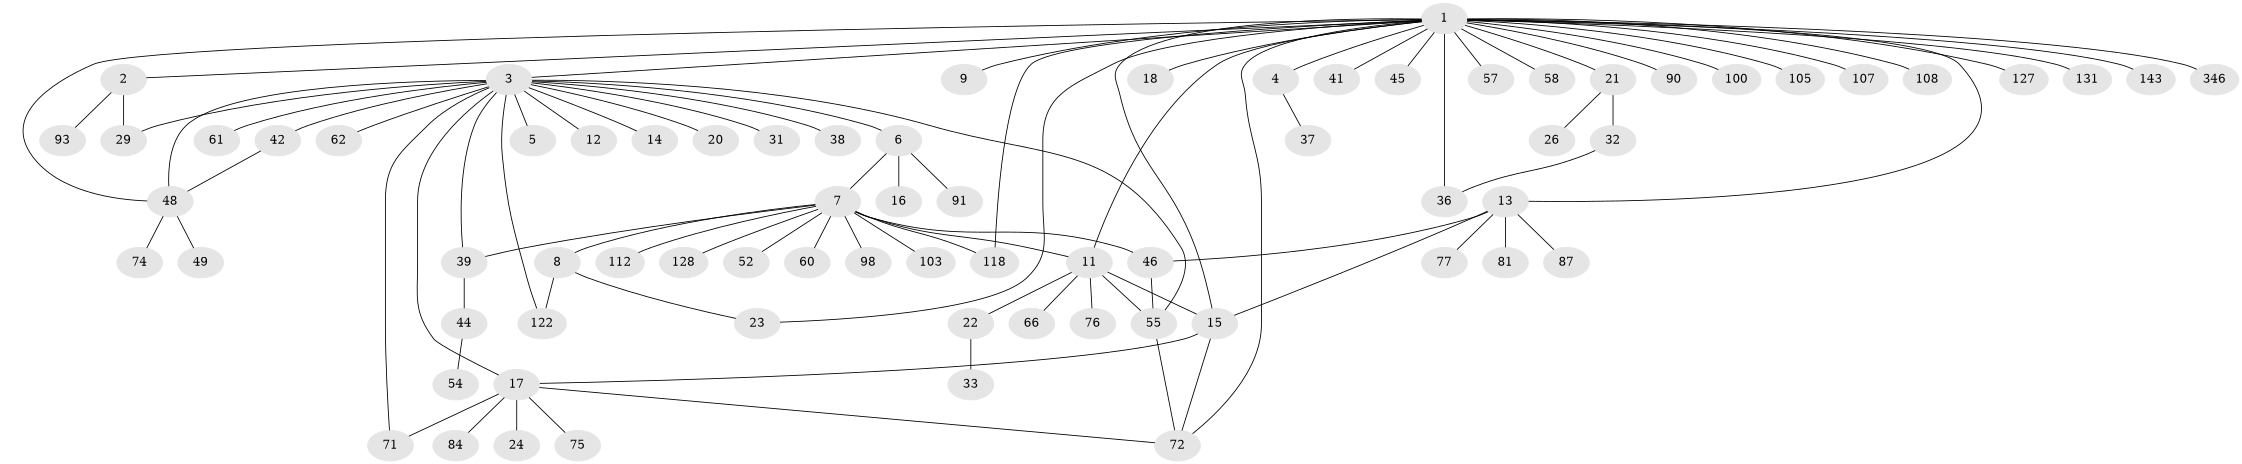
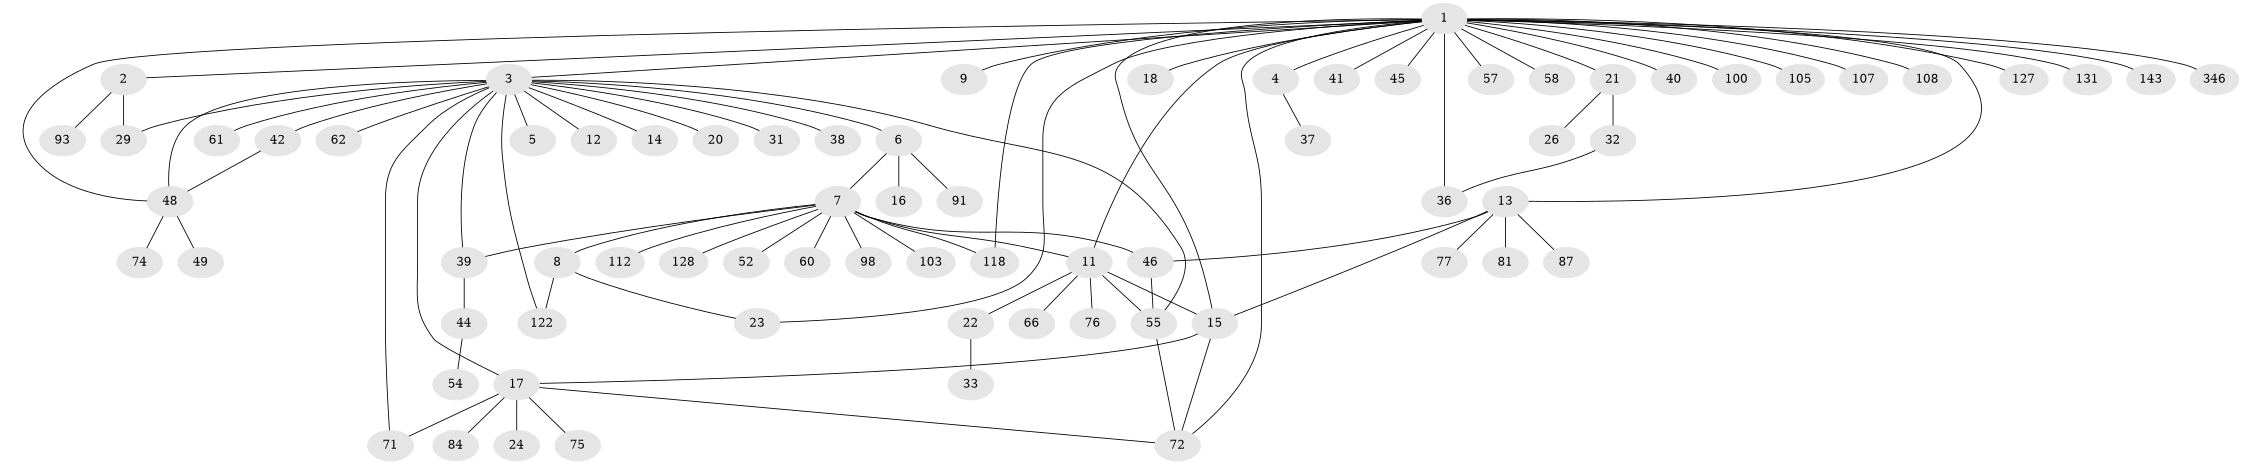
node "90": label "90" -> "40"
